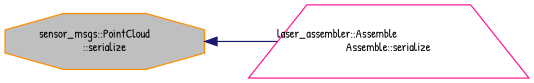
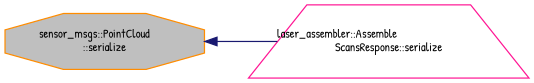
node "laser_assembler::Assemble Assemble::serialize": label "laser_assembler::Assemble Assemble::serialize" -> "laser_assembler::Assemble ScansResponse::serialize"
